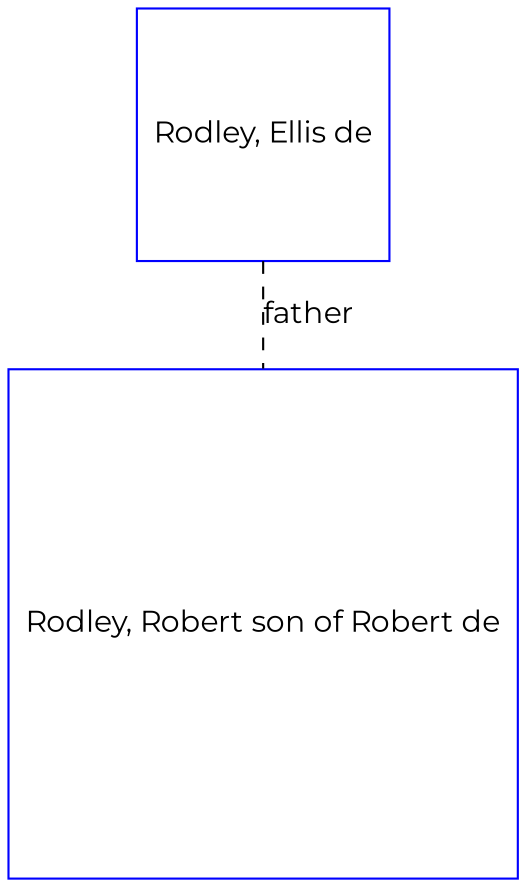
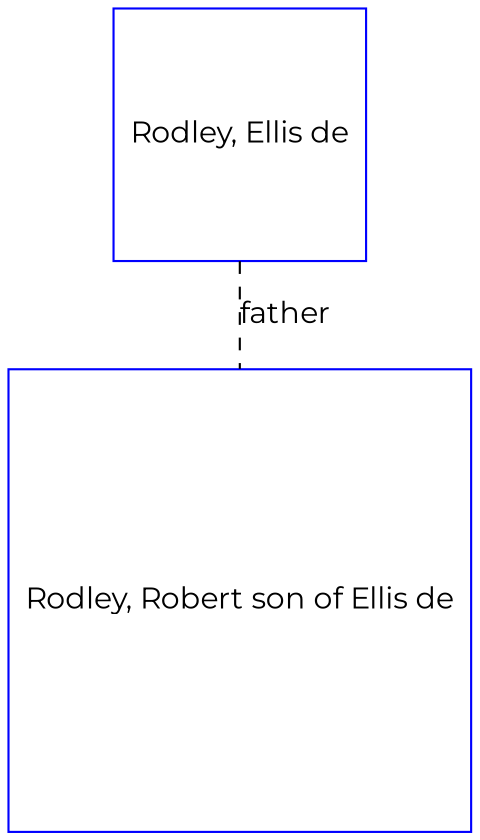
node "Rodley, Robert son of Robert de": label "Rodley, Robert son of Robert de" -> "Rodley, Robert son of Ellis de"
